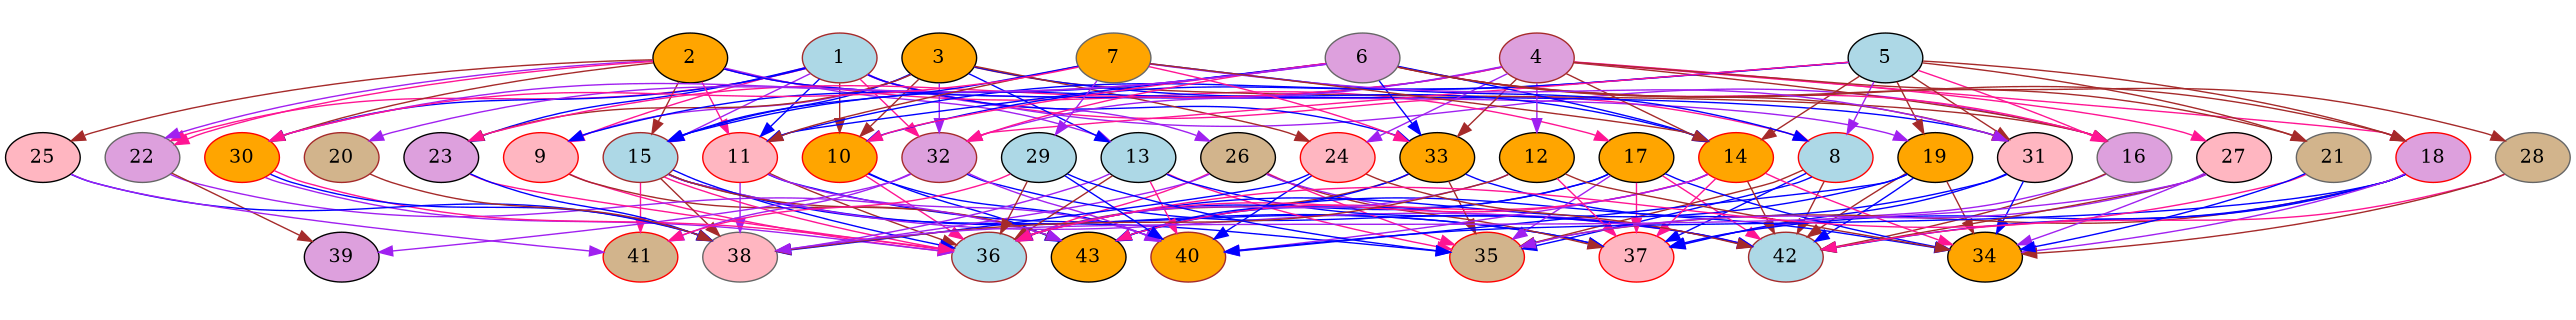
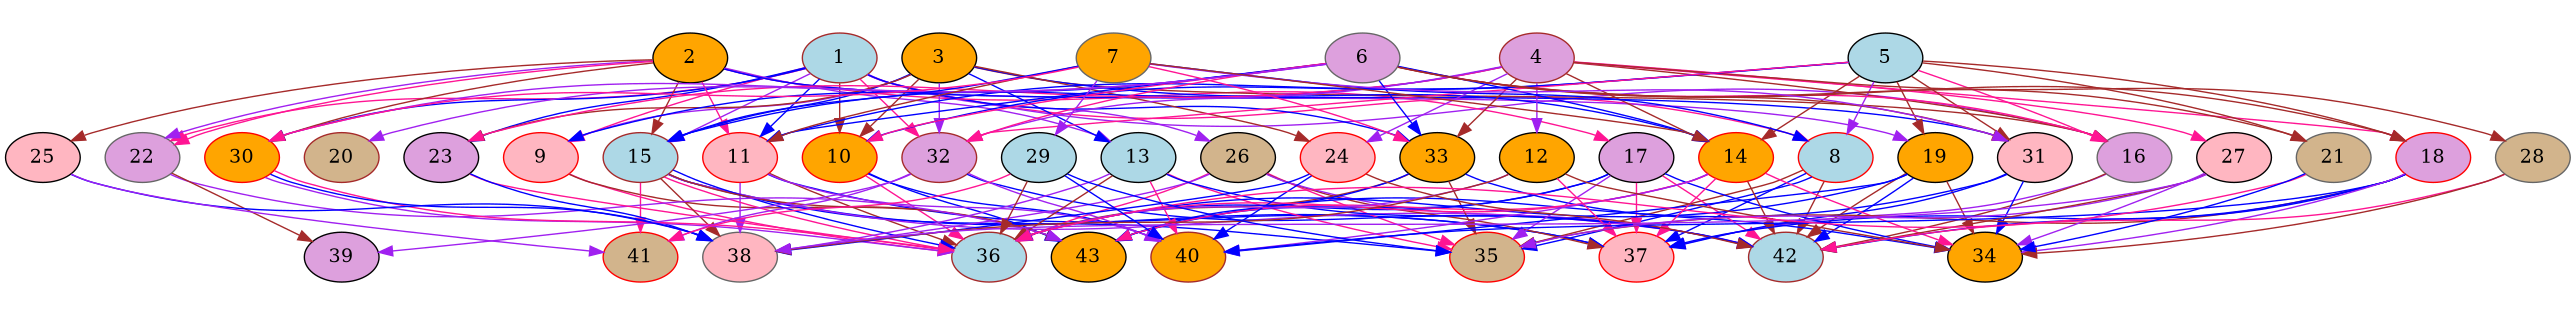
node "17": fillcolor orange -> plum
edge "20" -> "38": removed
